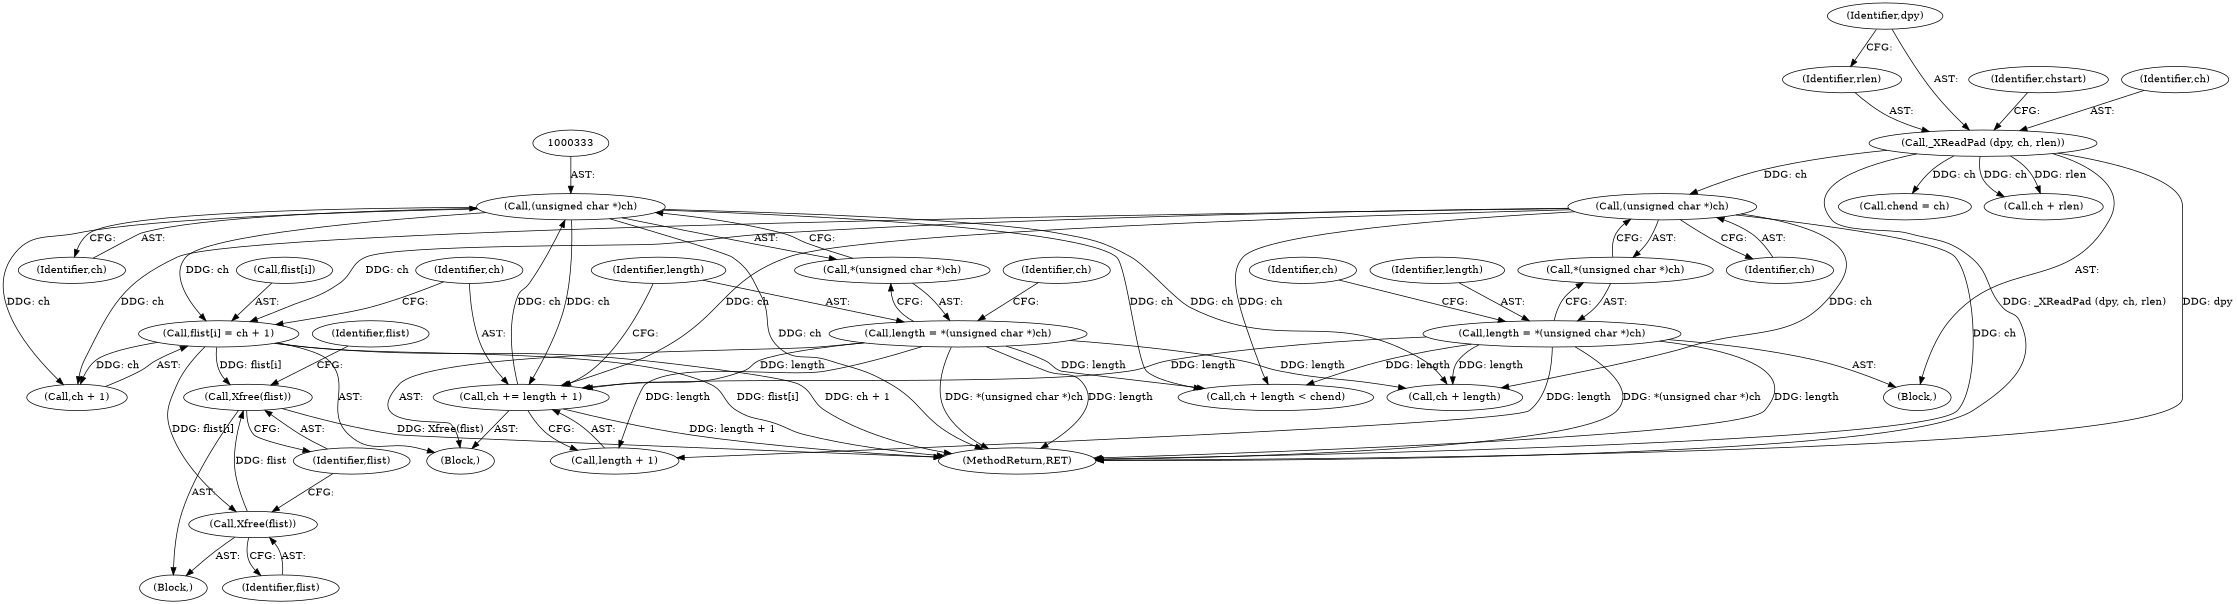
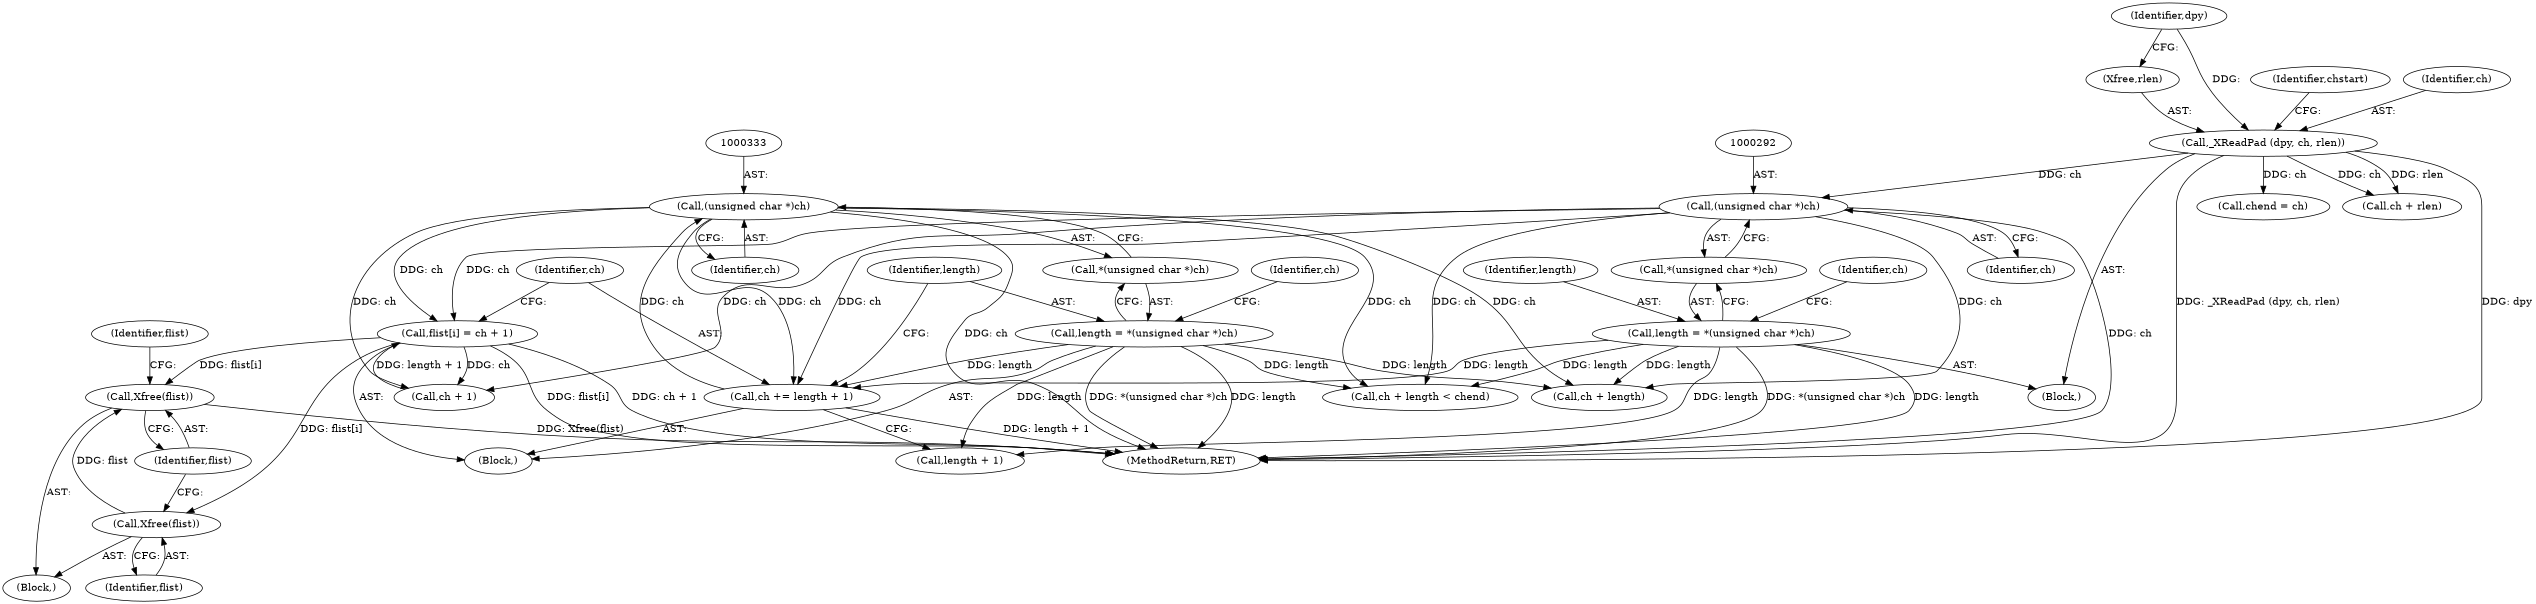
node "(Identifier,rlen)": label "(Identifier,rlen)" -> "(Xfree,rlen)"
edge "(Identifier,dpy)" -> "(Call,_XReadPad (dpy, ch, rlen))": label "AST: " -> "DDG: "
node "1000292": added
node "(Call,flist[i])": removed
edge "(Call,ch + 1)" -> "(Call,flist[i] = ch + 1)": label "AST: " -> "DDG: length + 1"
edge "(Call,length + 1)" -> "(Call,ch += length + 1)": removed, label "AST:"
